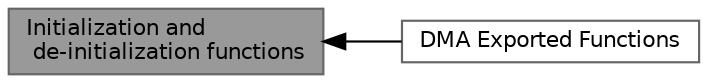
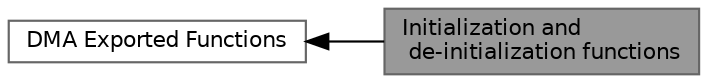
edge "DMA Exported Functions" -> "Initialization and de-initialization functions": reversed
